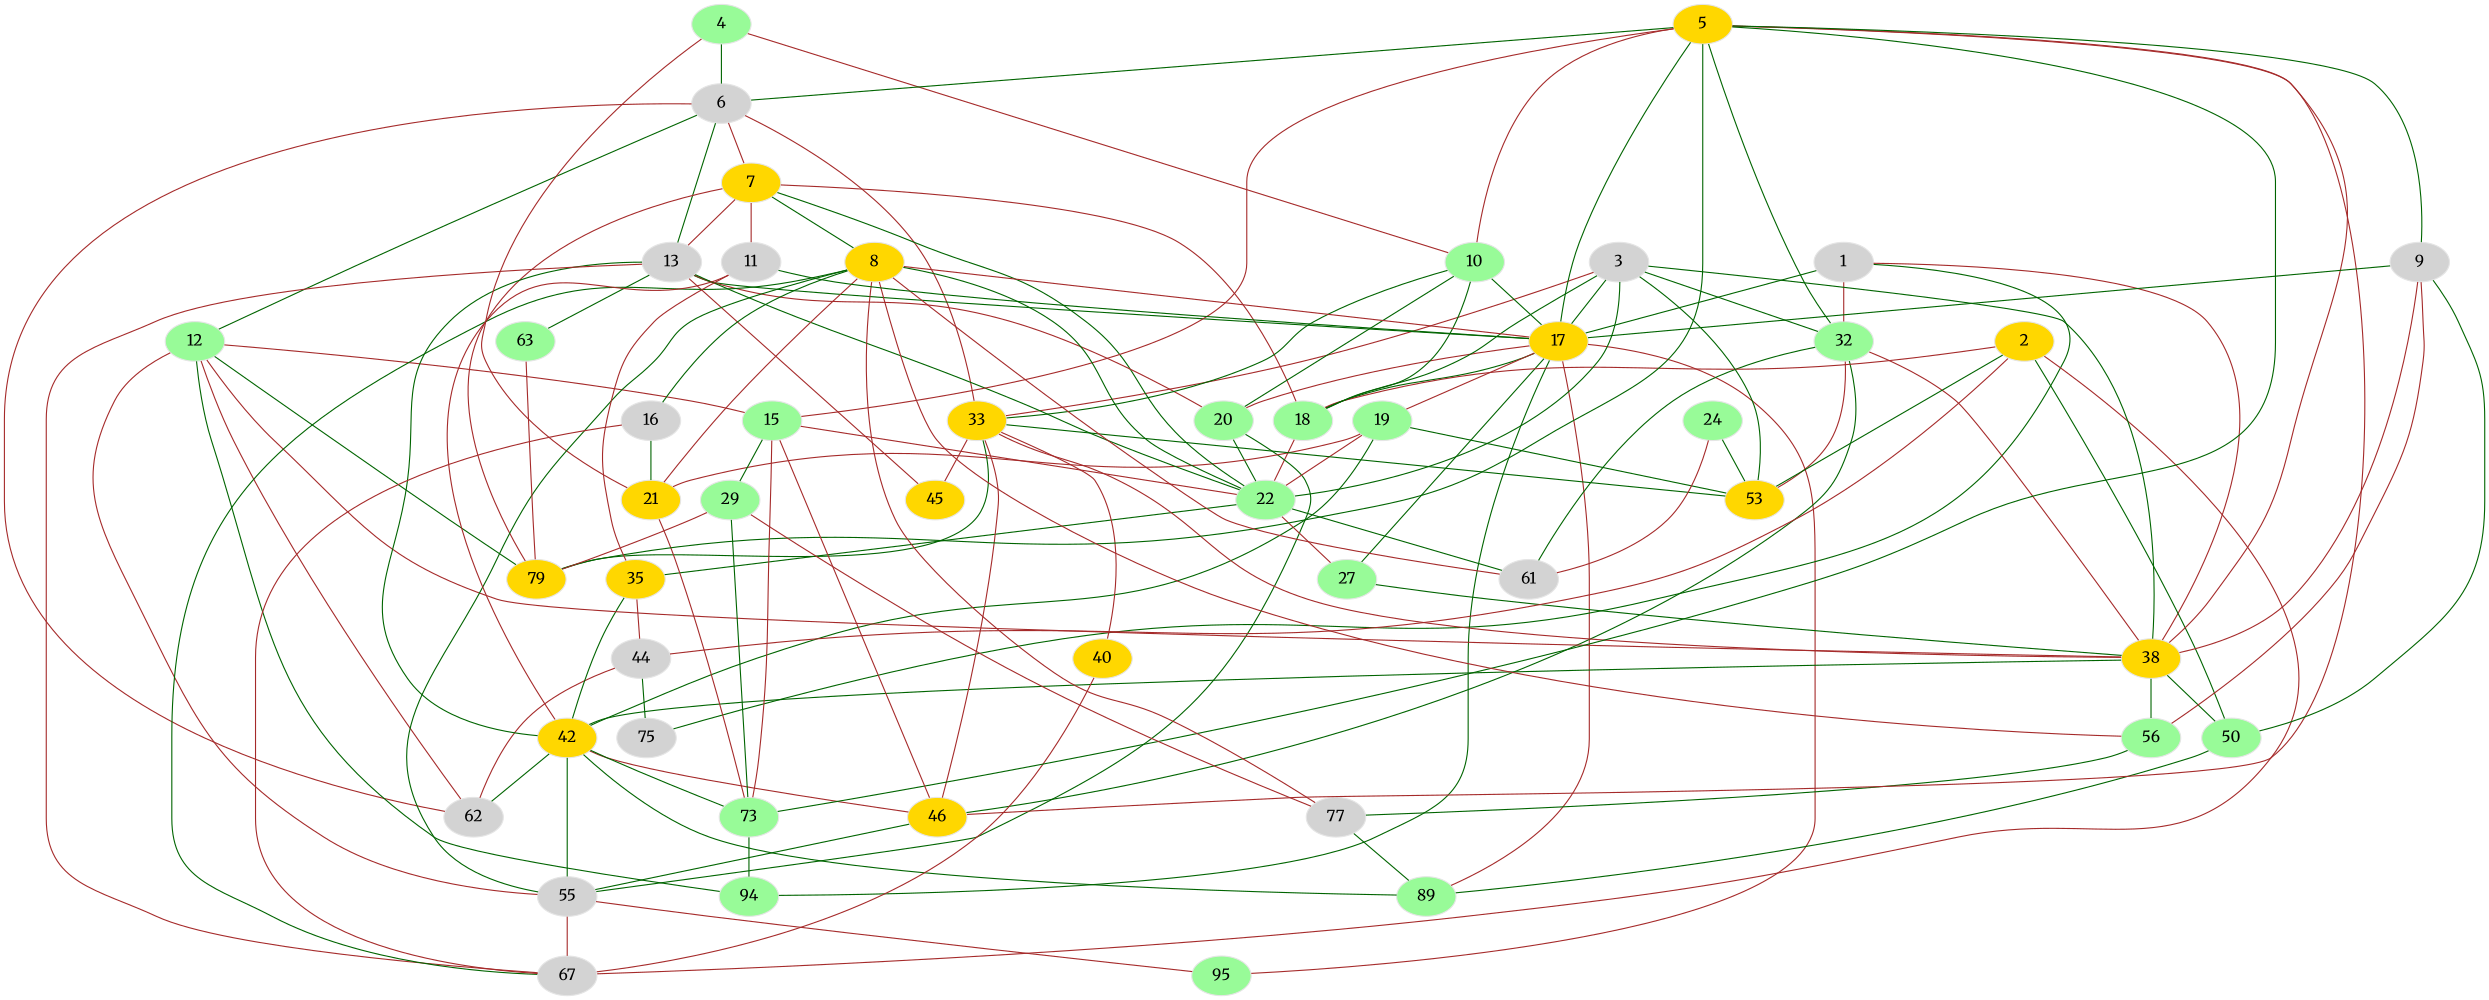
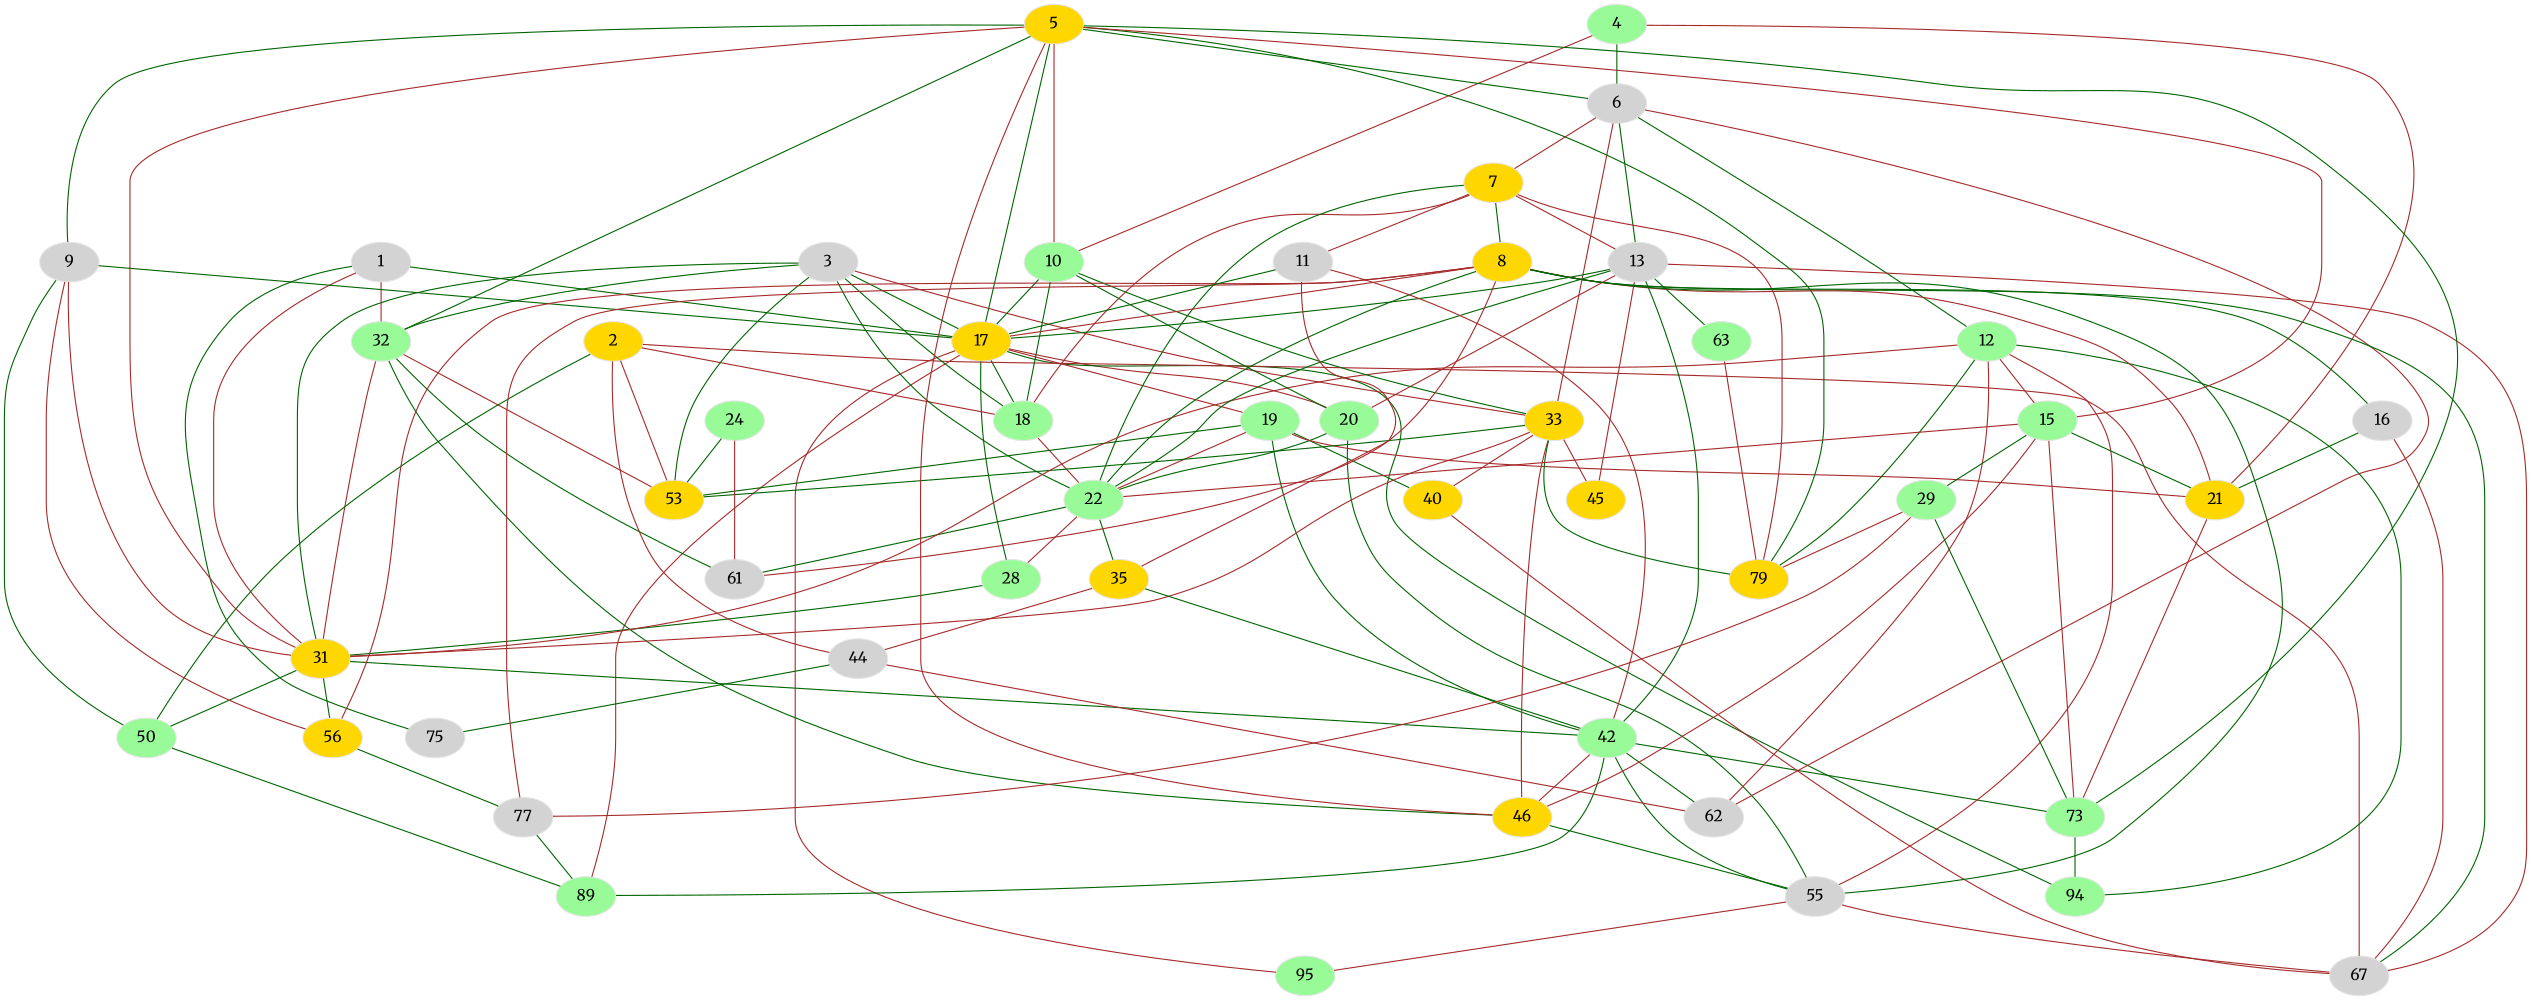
edge "2" -- "53": color darkgreen -> brown
edge "15" -- "21": added
edge "19" -- "40": added
node "27": label "27" -> "28"
node "38": label "38" -> "31"
node "42": fillcolor gold -> palegreen
node "56": fillcolor palegreen -> gold
